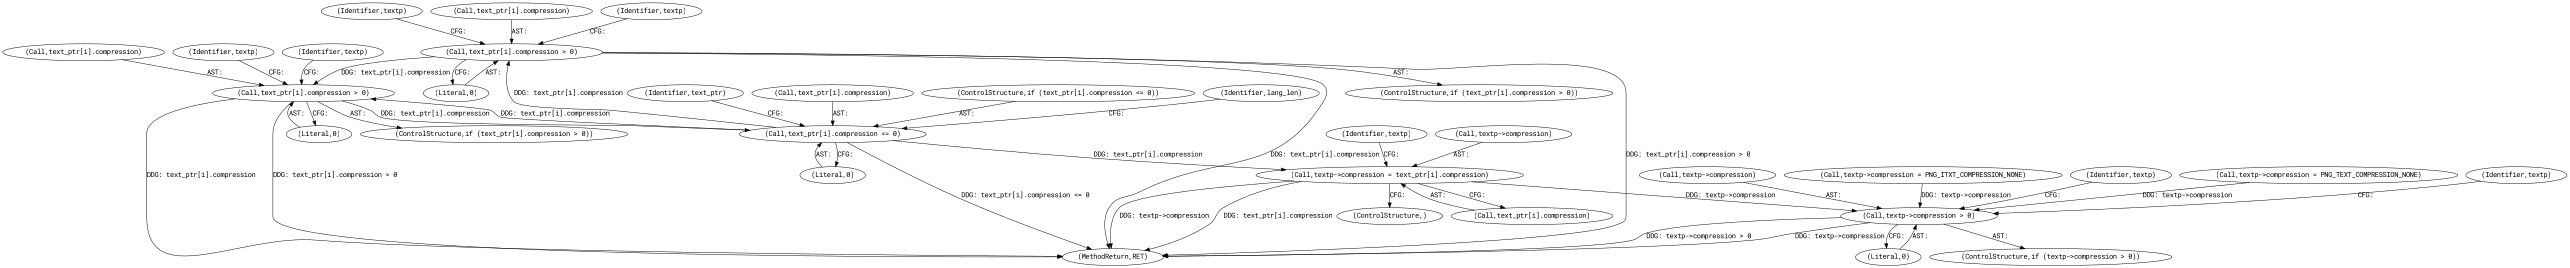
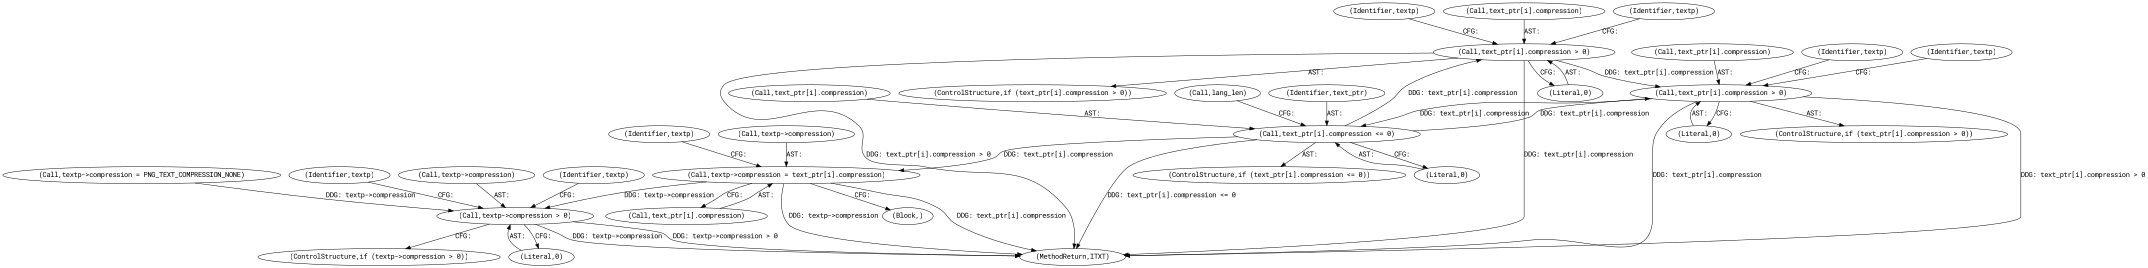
node "(Identifier,lang_len)": label "(Identifier,lang_len)" -> "(Call,lang_len)"
edge "(ControlStructure,if (text_ptr[i].compression <= 0))" -> "(Call,text_ptr[i].compression <= 0)": reversed
edge "(Identifier,text_ptr)" -> "(Call,text_ptr[i].compression <= 0)": label "CFG: " -> "AST: "
node "(Call,textp->compression = PNG_ITXT_COMPRESSION_NONE)": removed
node "(ControlStructure,)": label "(ControlStructure,)" -> "(Block,)"
edge "(Call,textp->compression > 0)" -> "(ControlStructure,if (textp->compression > 0))": label "AST: " -> "CFG: "
node "(MethodReturn,RET)": label "(MethodReturn,RET)" -> "(MethodReturn,ITXT)"
